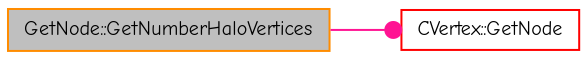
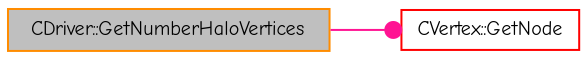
node "GetNode::GetNumberHaloVertices": label "GetNode::GetNumberHaloVertices" -> "CDriver::GetNumberHaloVertices"
